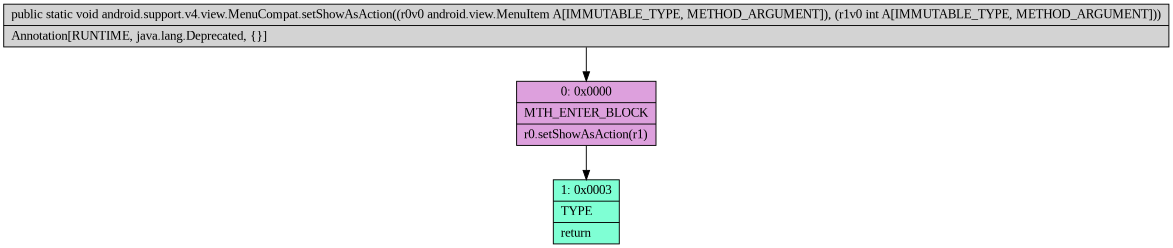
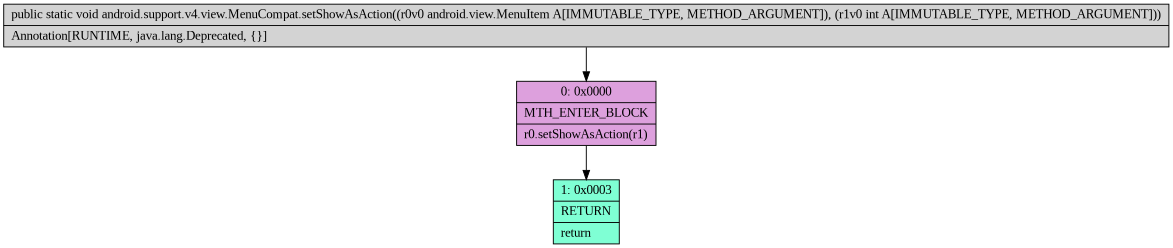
node "1: 0x0003": text "TYPE" -> "RETURN"
